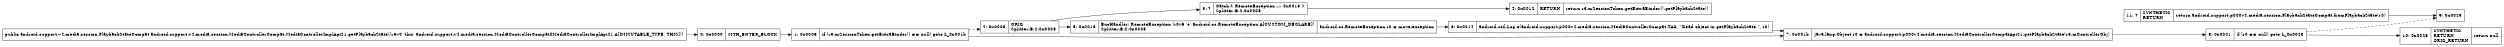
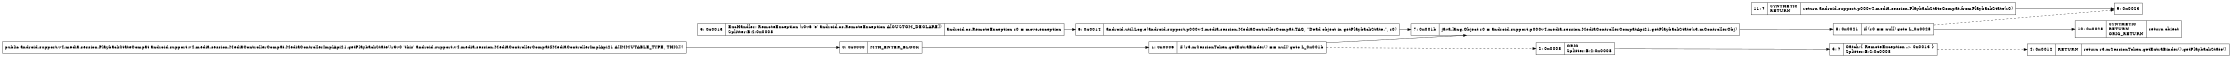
edge "3: ?" -> "4: 0x0012": style solid -> dashed
edge "2: 0x0008" -> "5: 0x0013": removed
node "10: 0x0028": text "return null" -> "return object"
